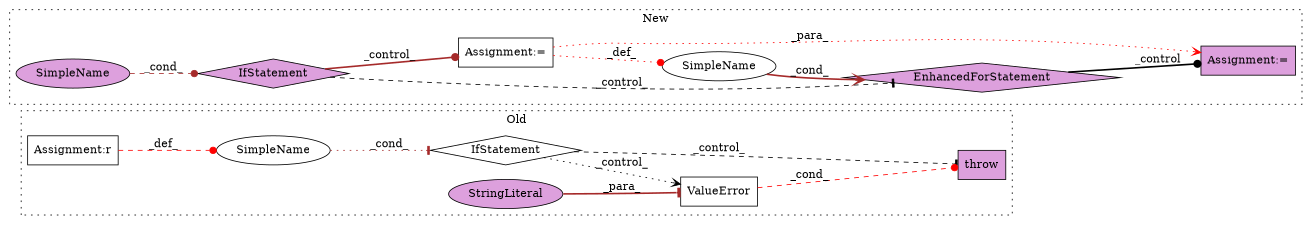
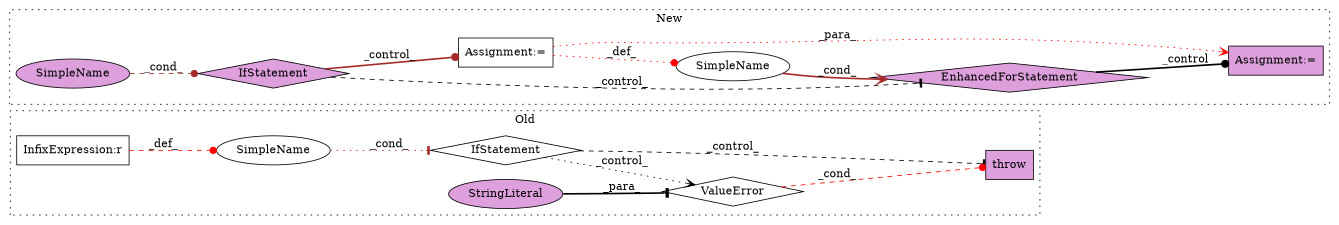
node "Assignment:r": label "Assignment:r" -> "InfixExpression:r"
node "ValueError": shape box -> diamond
edge "StringLiteral" -> "ValueError": color brown -> black
